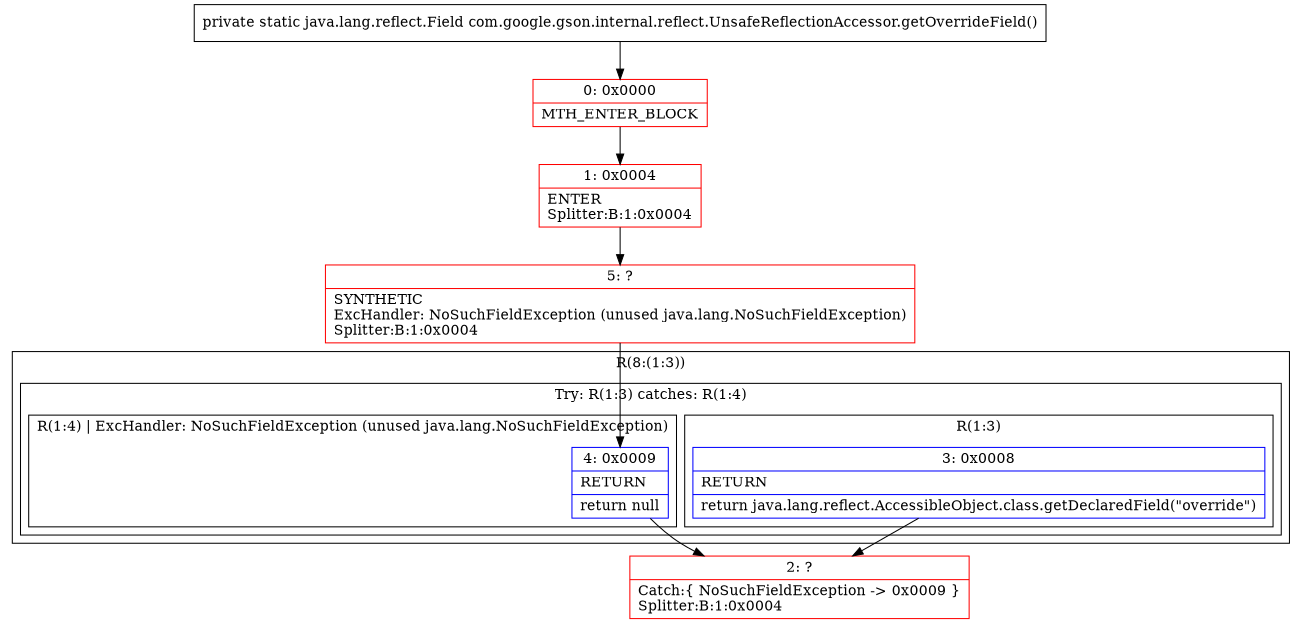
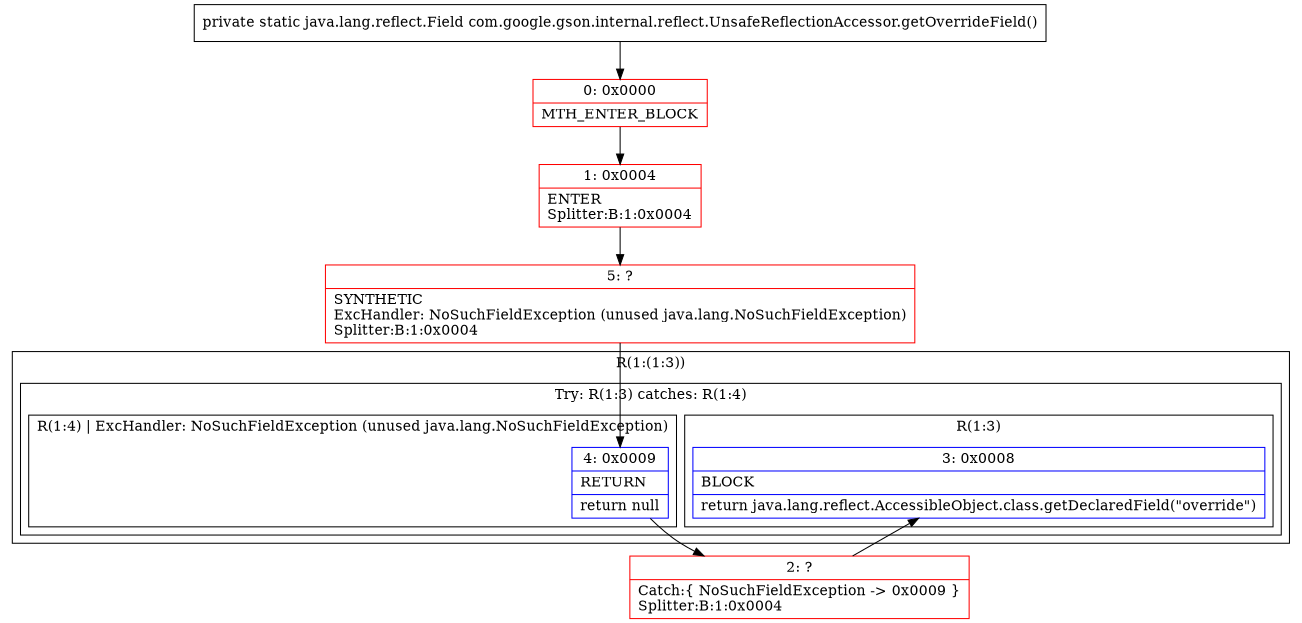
cluster "R(8:(1:3))": label "R(8:(1:3))" -> "R(1:(1:3))"
node "3: 0x0008": text "RETURN" -> "BLOCK"
edge "3: 0x0008" -> "2: ?": reversed
